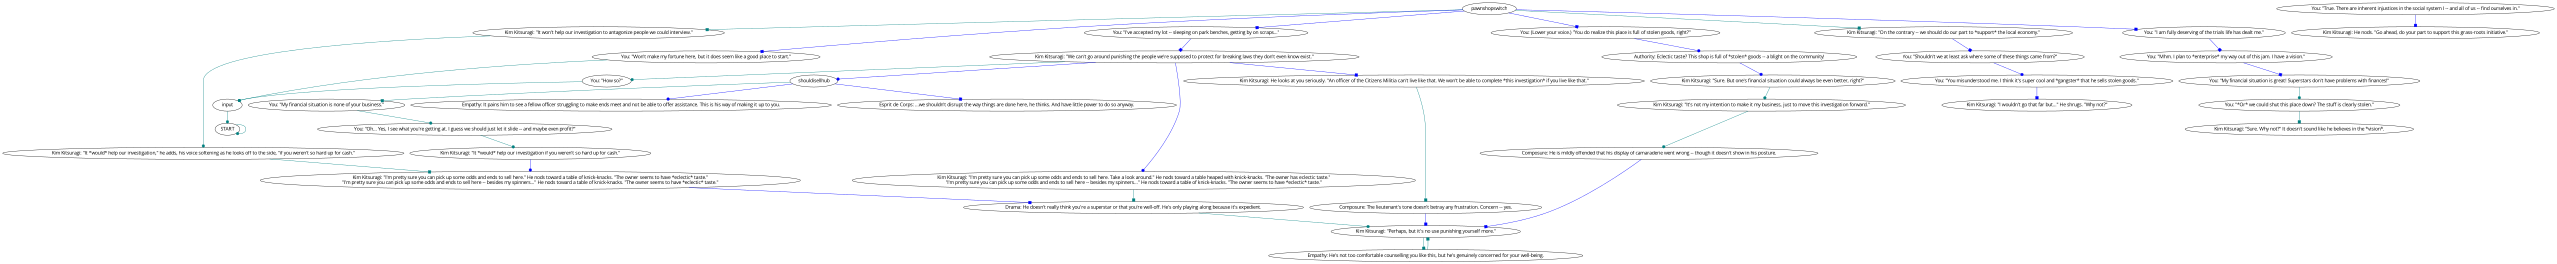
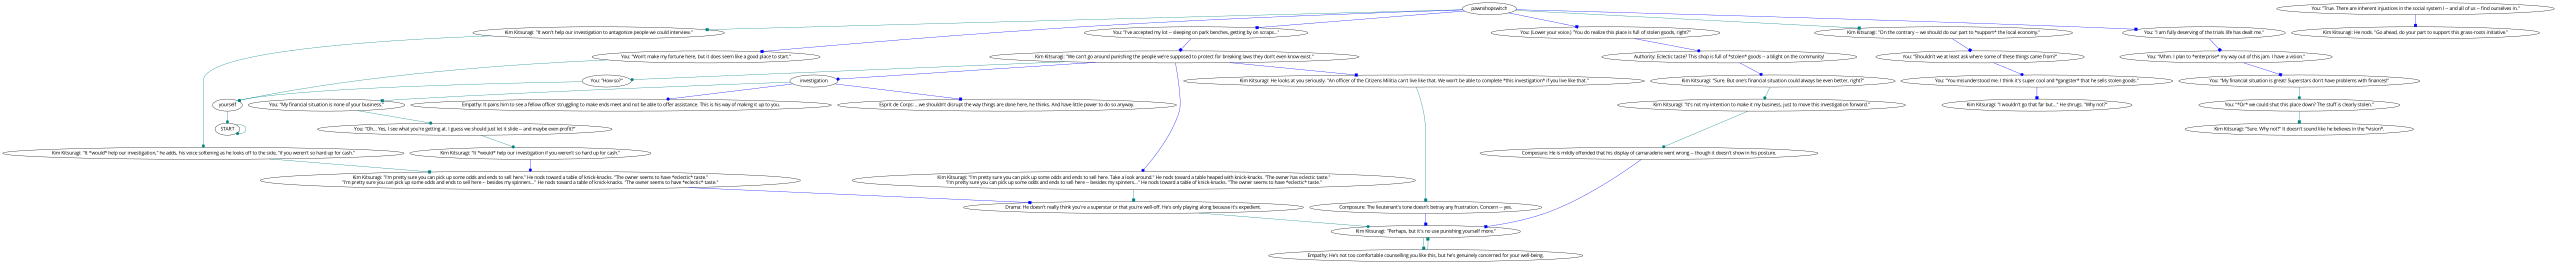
node "shouldisellhub": label "shouldisellhub" -> "investigation"
node "input": label "input" -> "yourself"
